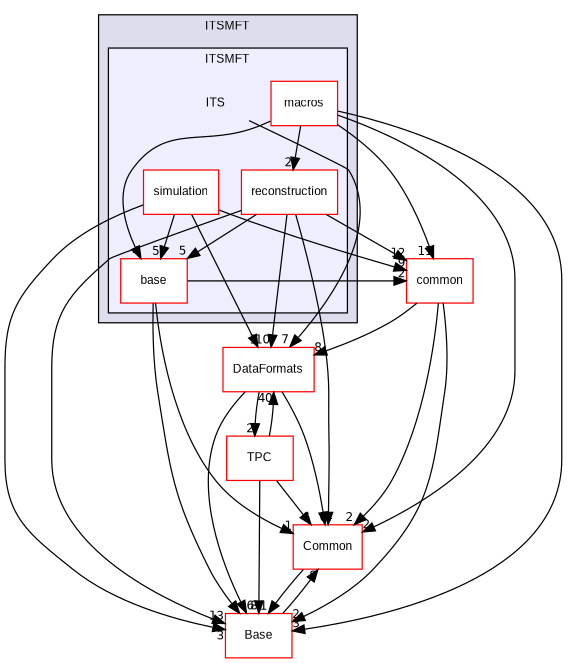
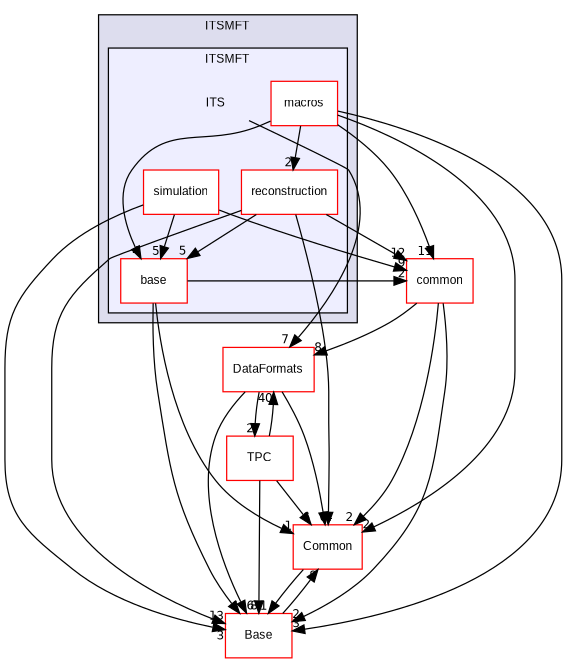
edge "simulation" -> "DataFormats": removed
edge "reconstruction" -> "DataFormats": removed
